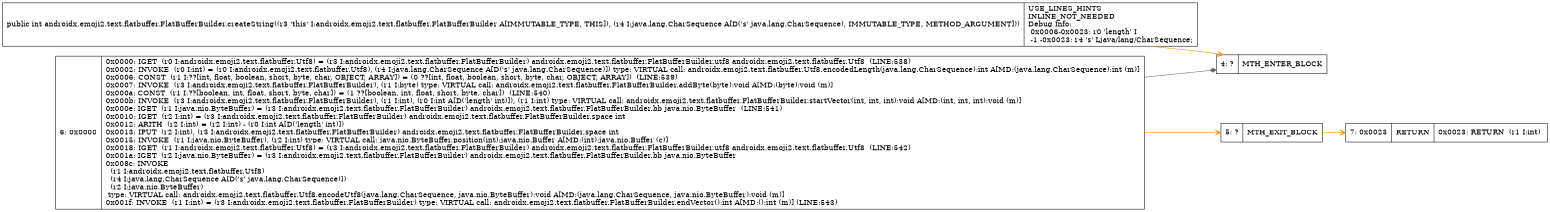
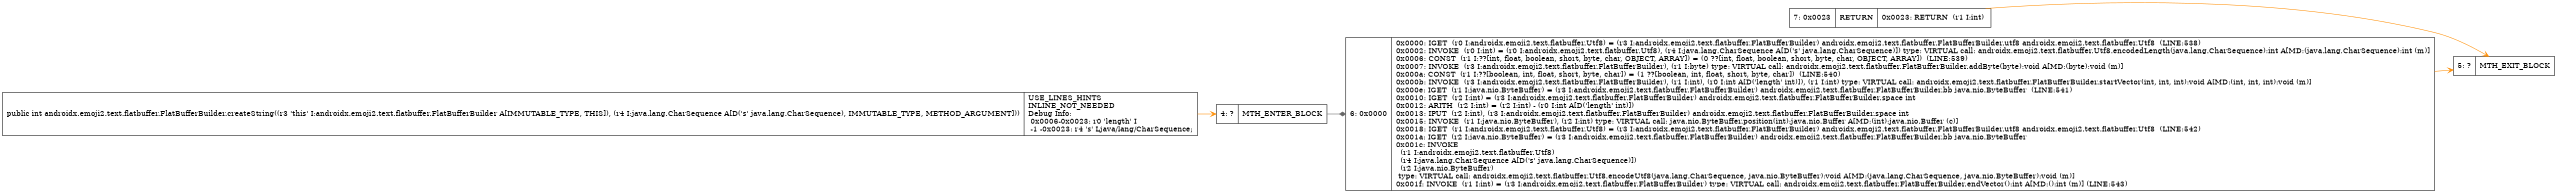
edge "6: 0x0000" -> "4: ?": reversed
edge "5: ?" -> "7: 0x0023": reversed
node "6: 0x0000": text "0x008c: INVOKE" -> "0x001c: INVOKE"
